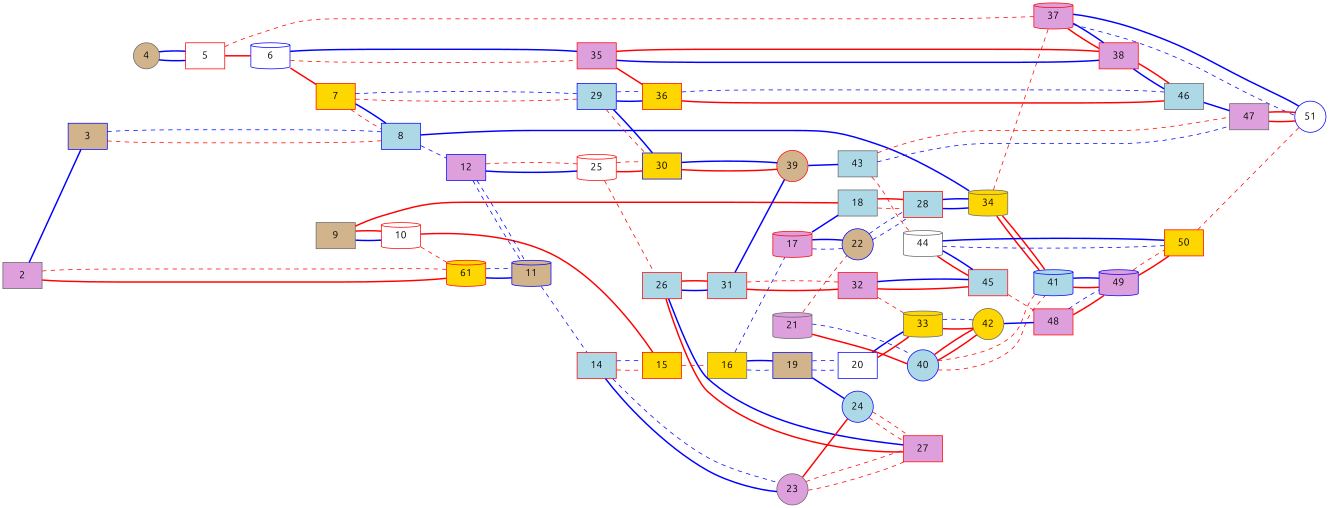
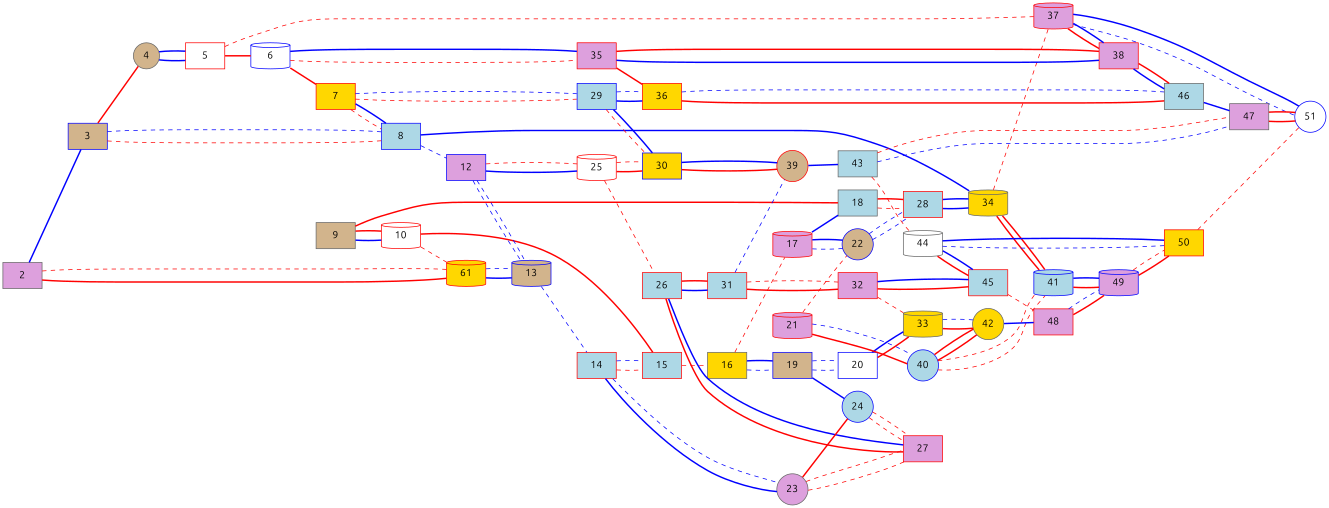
edge "4" -- "3": added
edge "39" -- "31": style bold -> dashed
node "11": label "11" -> "13"
edge "17" -- "16": color blue -> red
node "21": color gray40 -> red
node "15": fillcolor gold -> lightblue
